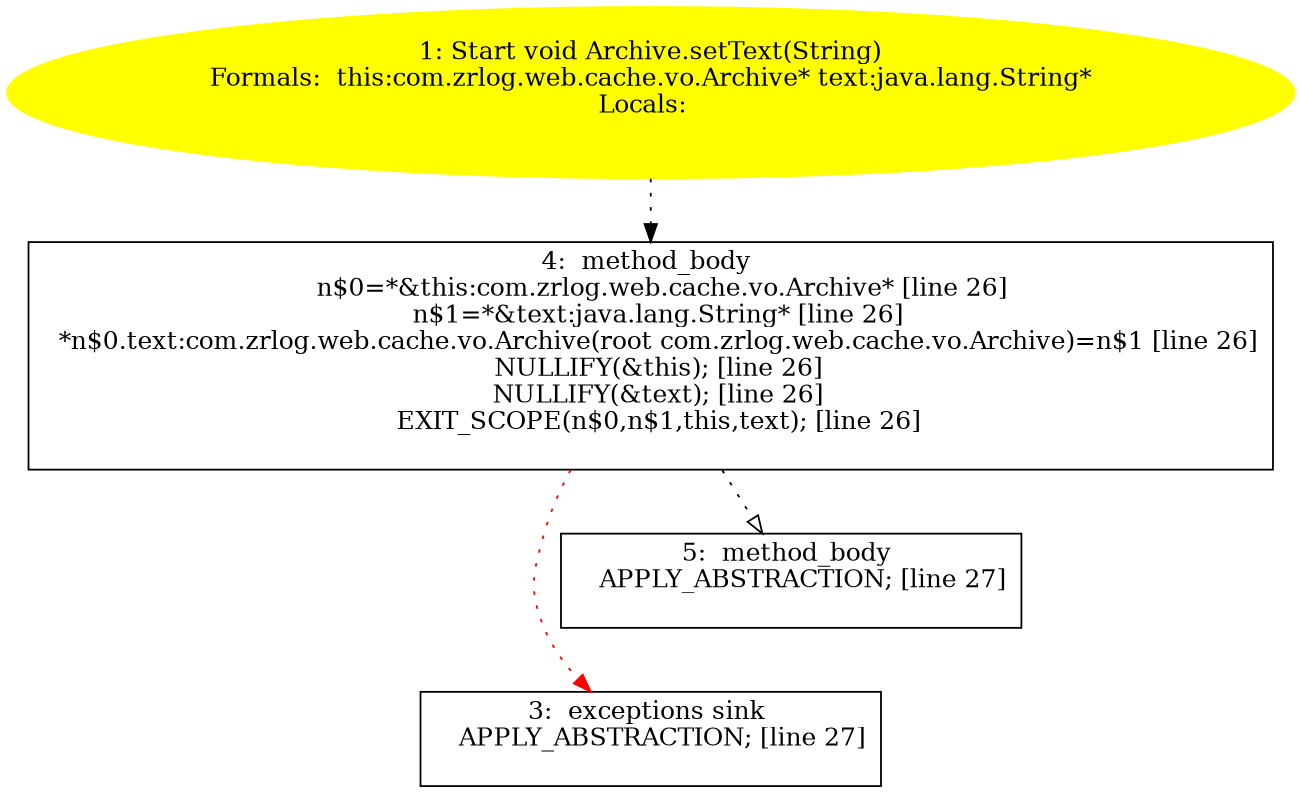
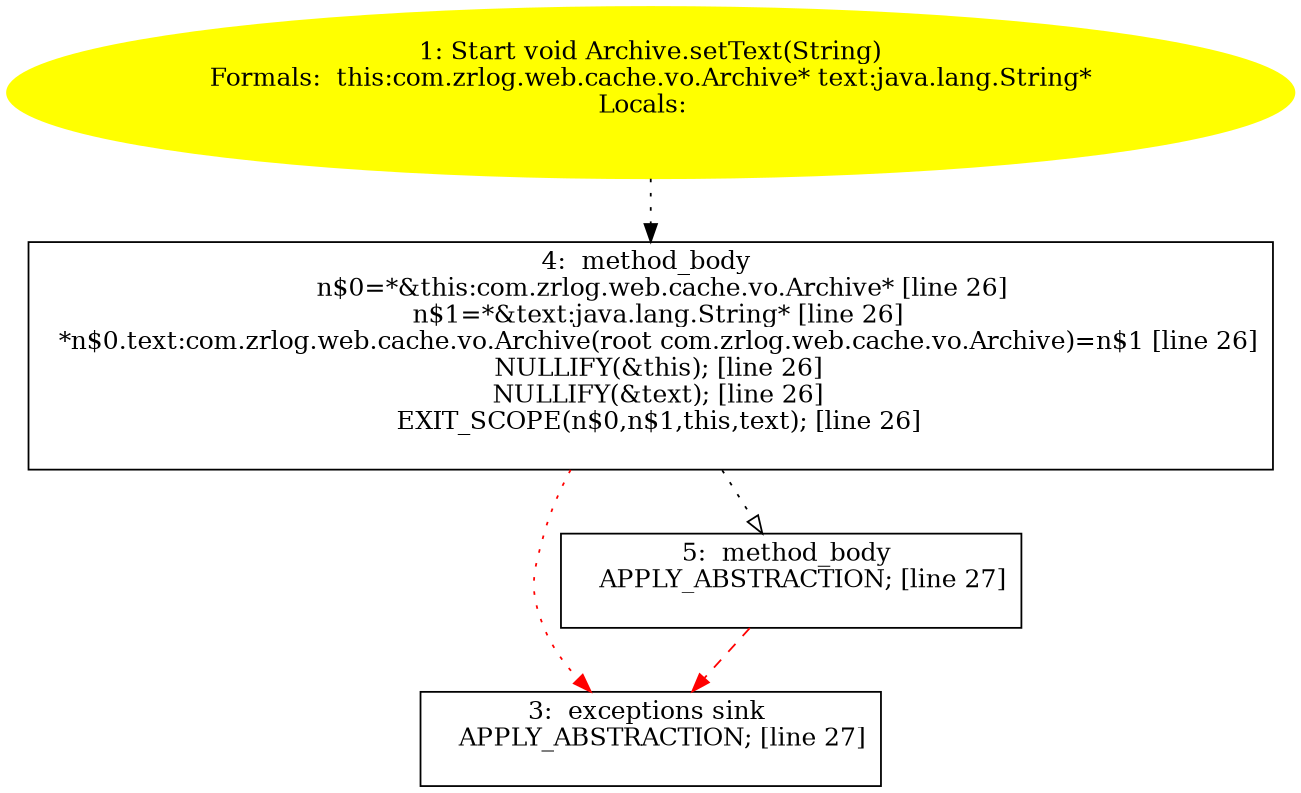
edge "5:  method_body APPLY_ABSTRACTION; [line 27]" -> "3:  exceptions sink APPLY_ABSTRACTION; [line 27]": added
